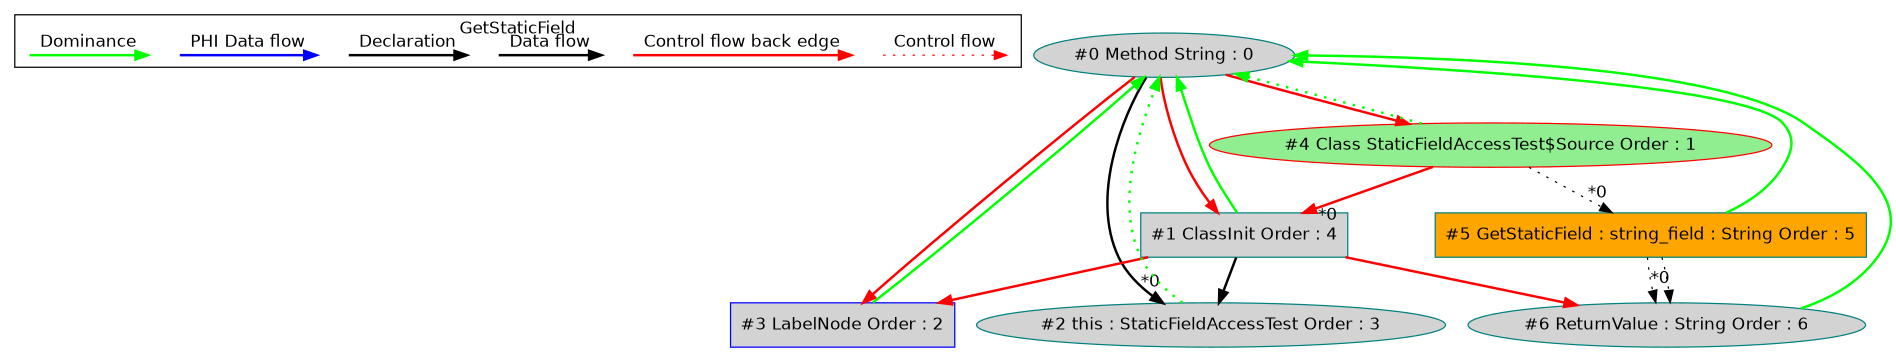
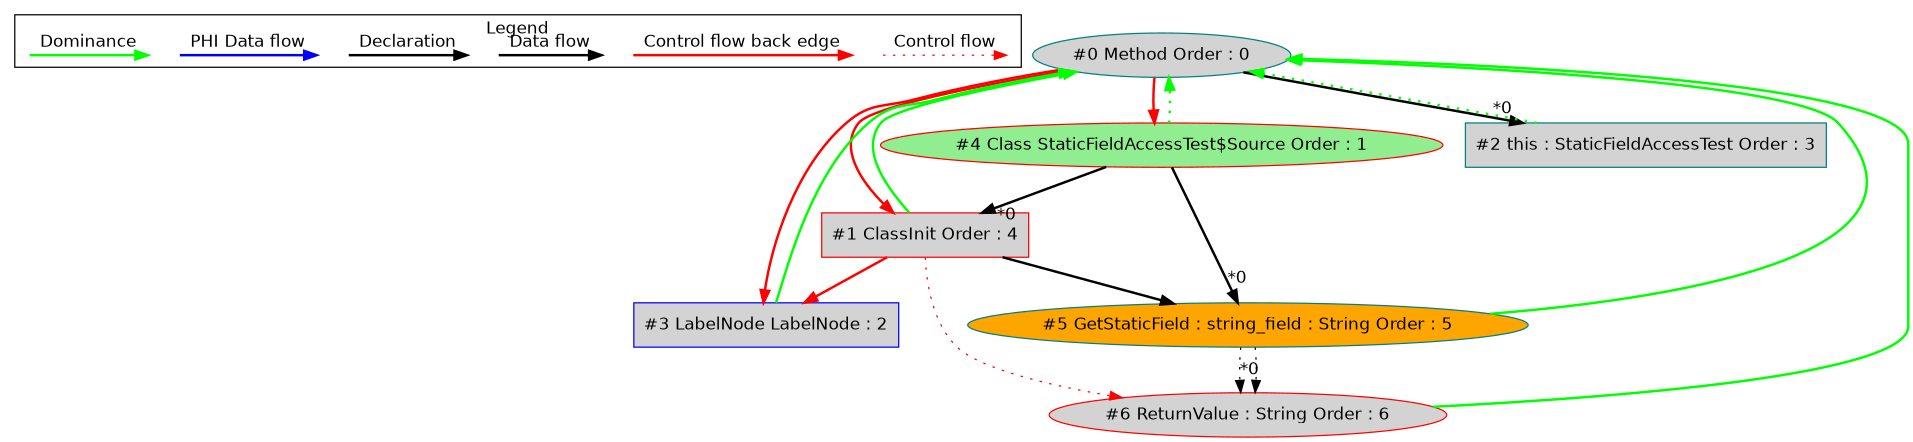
cluster "GetStaticField": label "GetStaticField" -> "Legend"
node "#0 Method String : 0": label "#0 Method String : 0" -> "#0 Method Order : 0"
edge "#4 Class StaticFieldAccessTest$Source Order : 1" -> "#5 GetStaticField : string_field : String Order : 5": style dotted -> bold
edge "#4 Class StaticFieldAccessTest$Source Order : 1" -> "#1 ClassInit Order : 4": color red -> black
node "#1 ClassInit Order : 4": color teal -> red
node "#5 GetStaticField : string_field : String Order : 5": shape box -> ellipse
edge "#1 ClassInit Order : 4" -> "#2 this : StaticFieldAccessTest Order : 3": now "#1 ClassInit Order : 4" -> "#5 GetStaticField : string_field : String Order : 5"
edge "#1 ClassInit Order : 4" -> "#6 ReturnValue : String Order : 6": style bold -> dotted
node "#3 LabelNode Order : 2": label "#3 LabelNode Order : 2" -> "#3 LabelNode LabelNode : 2"
node "#2 this : StaticFieldAccessTest Order : 3": shape ellipse -> box
node "#6 ReturnValue : String Order : 6": color teal -> red
